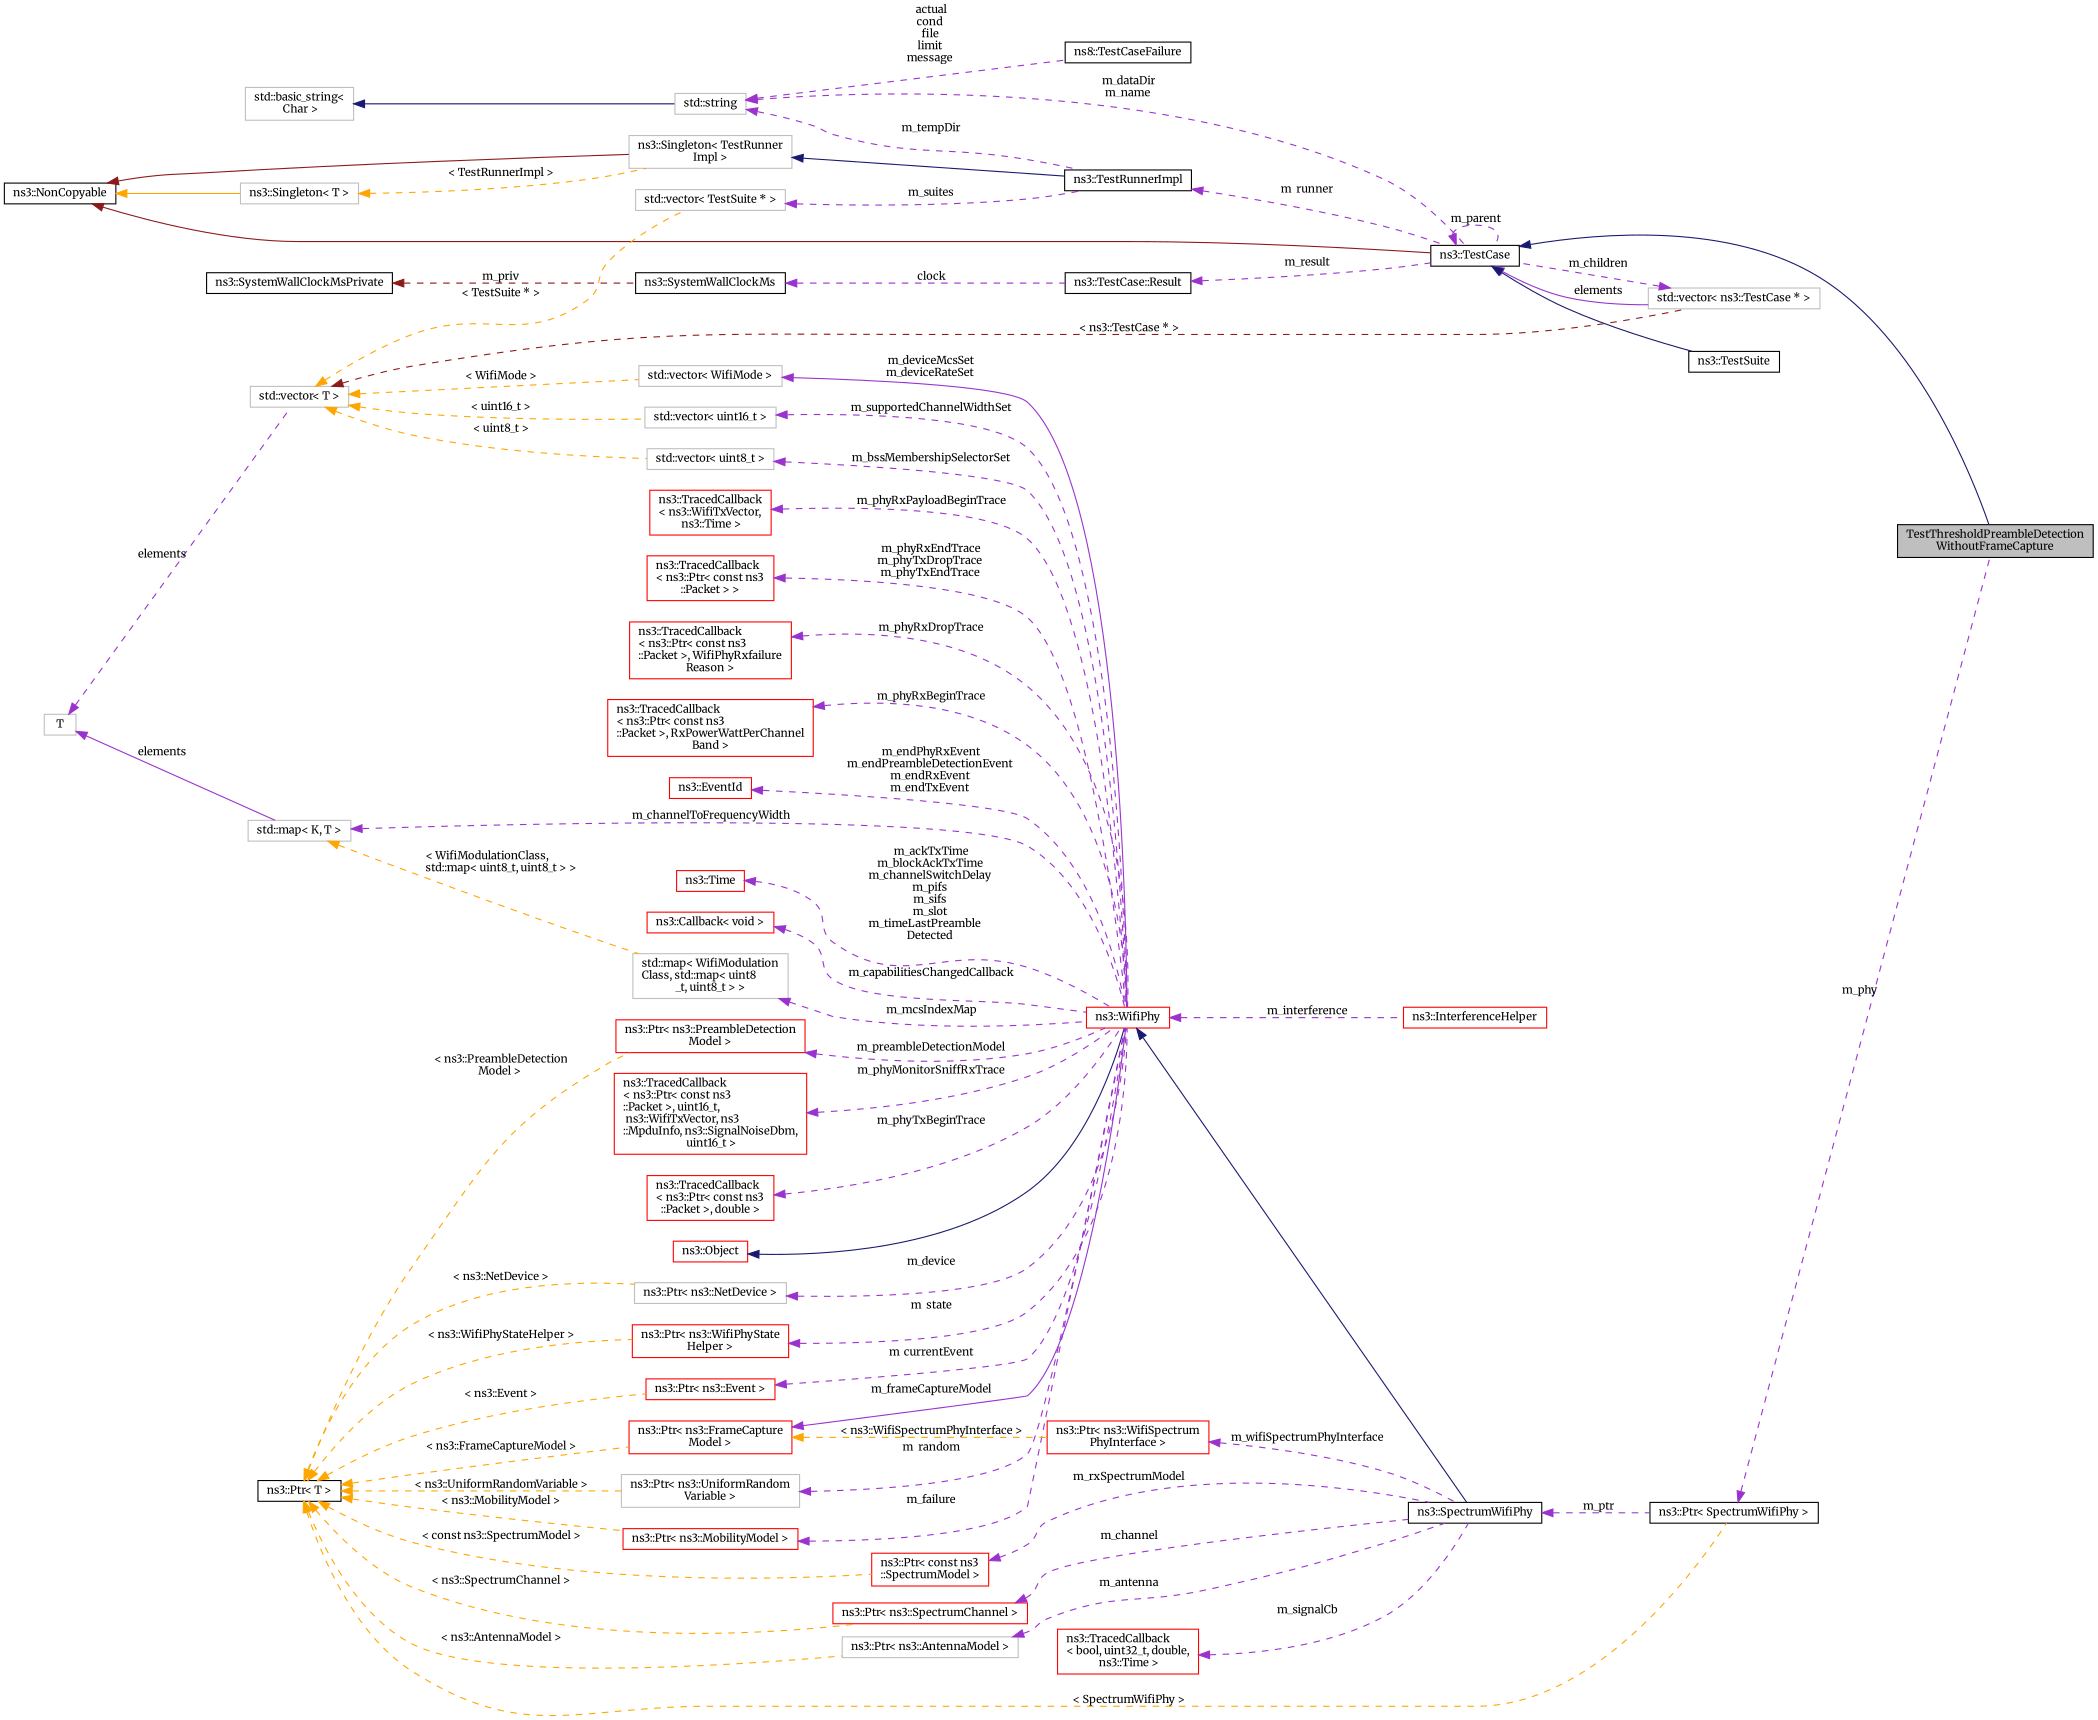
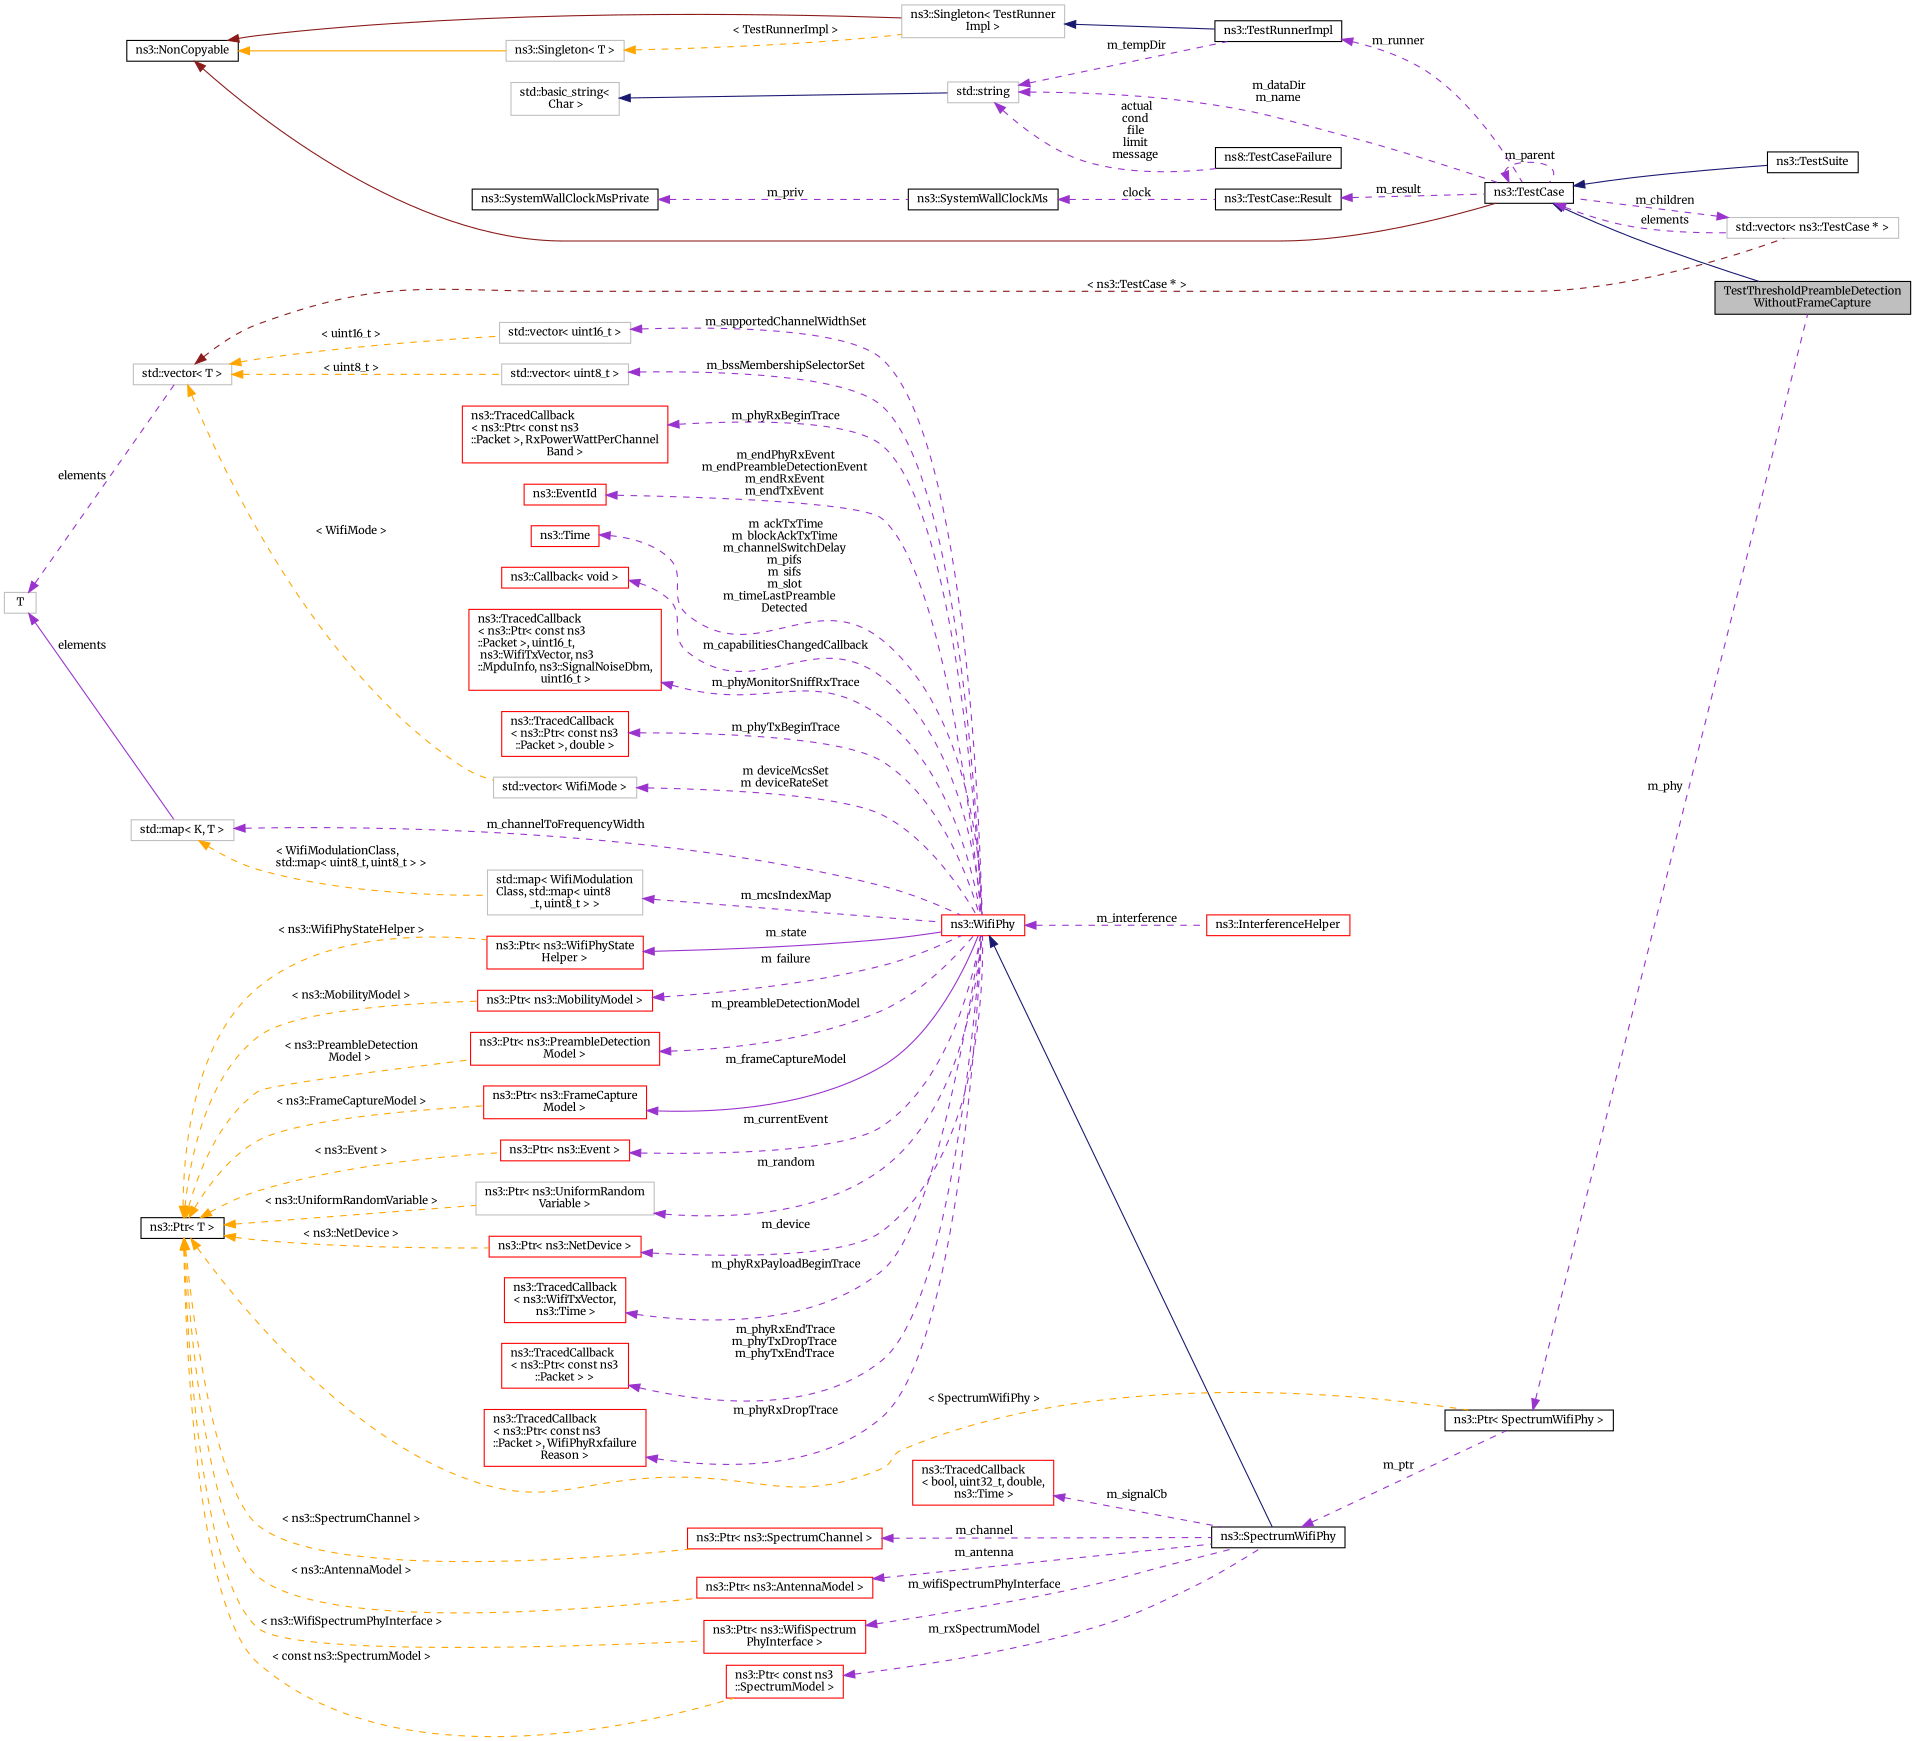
node "std::vector< TestSuite * >": removed
edge "ns3::SystemWallClockMs" -> "ns3::SystemWallClockMsPrivate": color firebrick4 -> darkorchid3
edge "std::vector< ns3::TestCase * >" -> "ns3::TestCase": style solid -> dashed
edge "ns3::WifiPhy" -> "std::vector< WifiMode >": style solid -> dashed
node "ns3::Object": removed
edge "ns3::WifiPhy" -> "ns3::Ptr< ns3::WifiPhyState Helper >": style dashed -> solid
node "ns3::Ptr< ns3::NetDevice >": color grey75 -> red
edge "ns3::Ptr< ns3::WifiSpectrum PhyInterface >" -> "ns3::Ptr< ns3::FrameCapture Model >": now "ns3::Ptr< ns3::WifiSpectrum PhyInterface >" -> "ns3::Ptr< T >"
node "ns3::Ptr< ns3::AntennaModel >": color grey75 -> red
